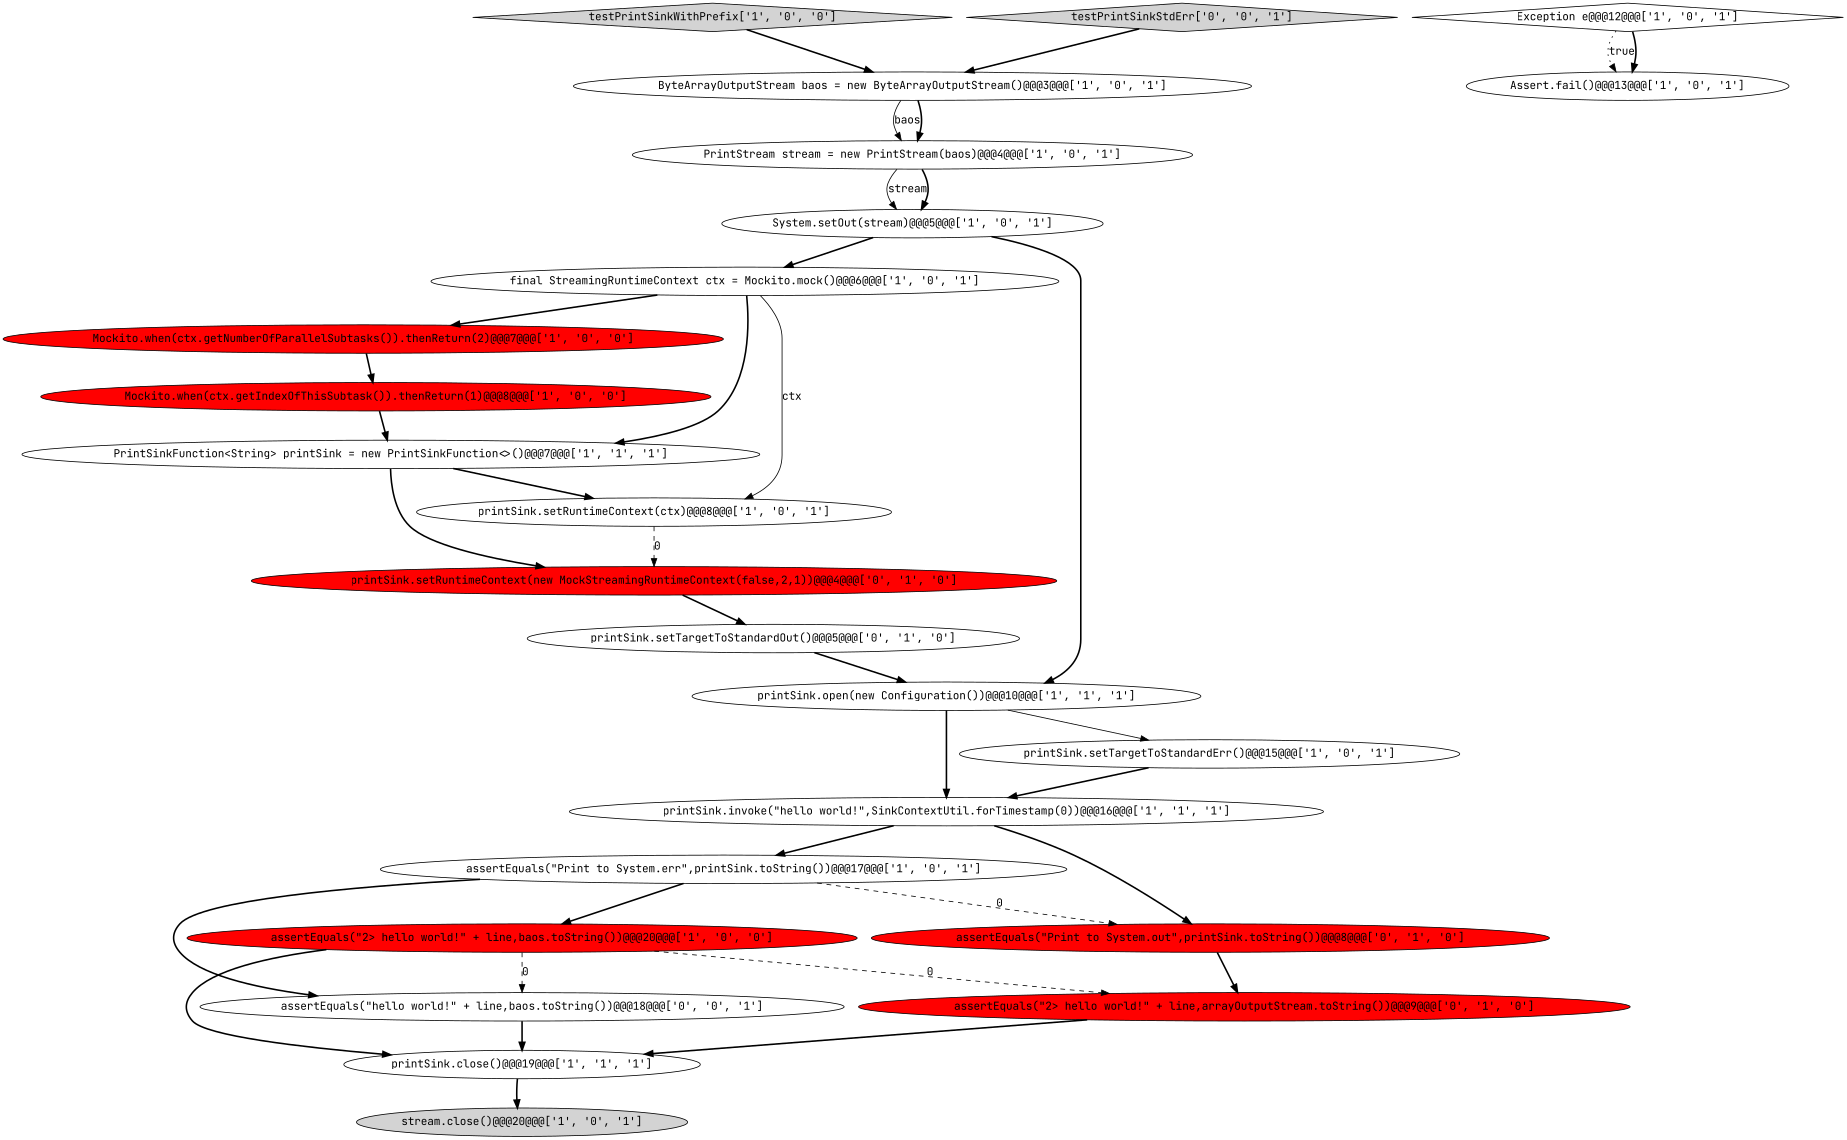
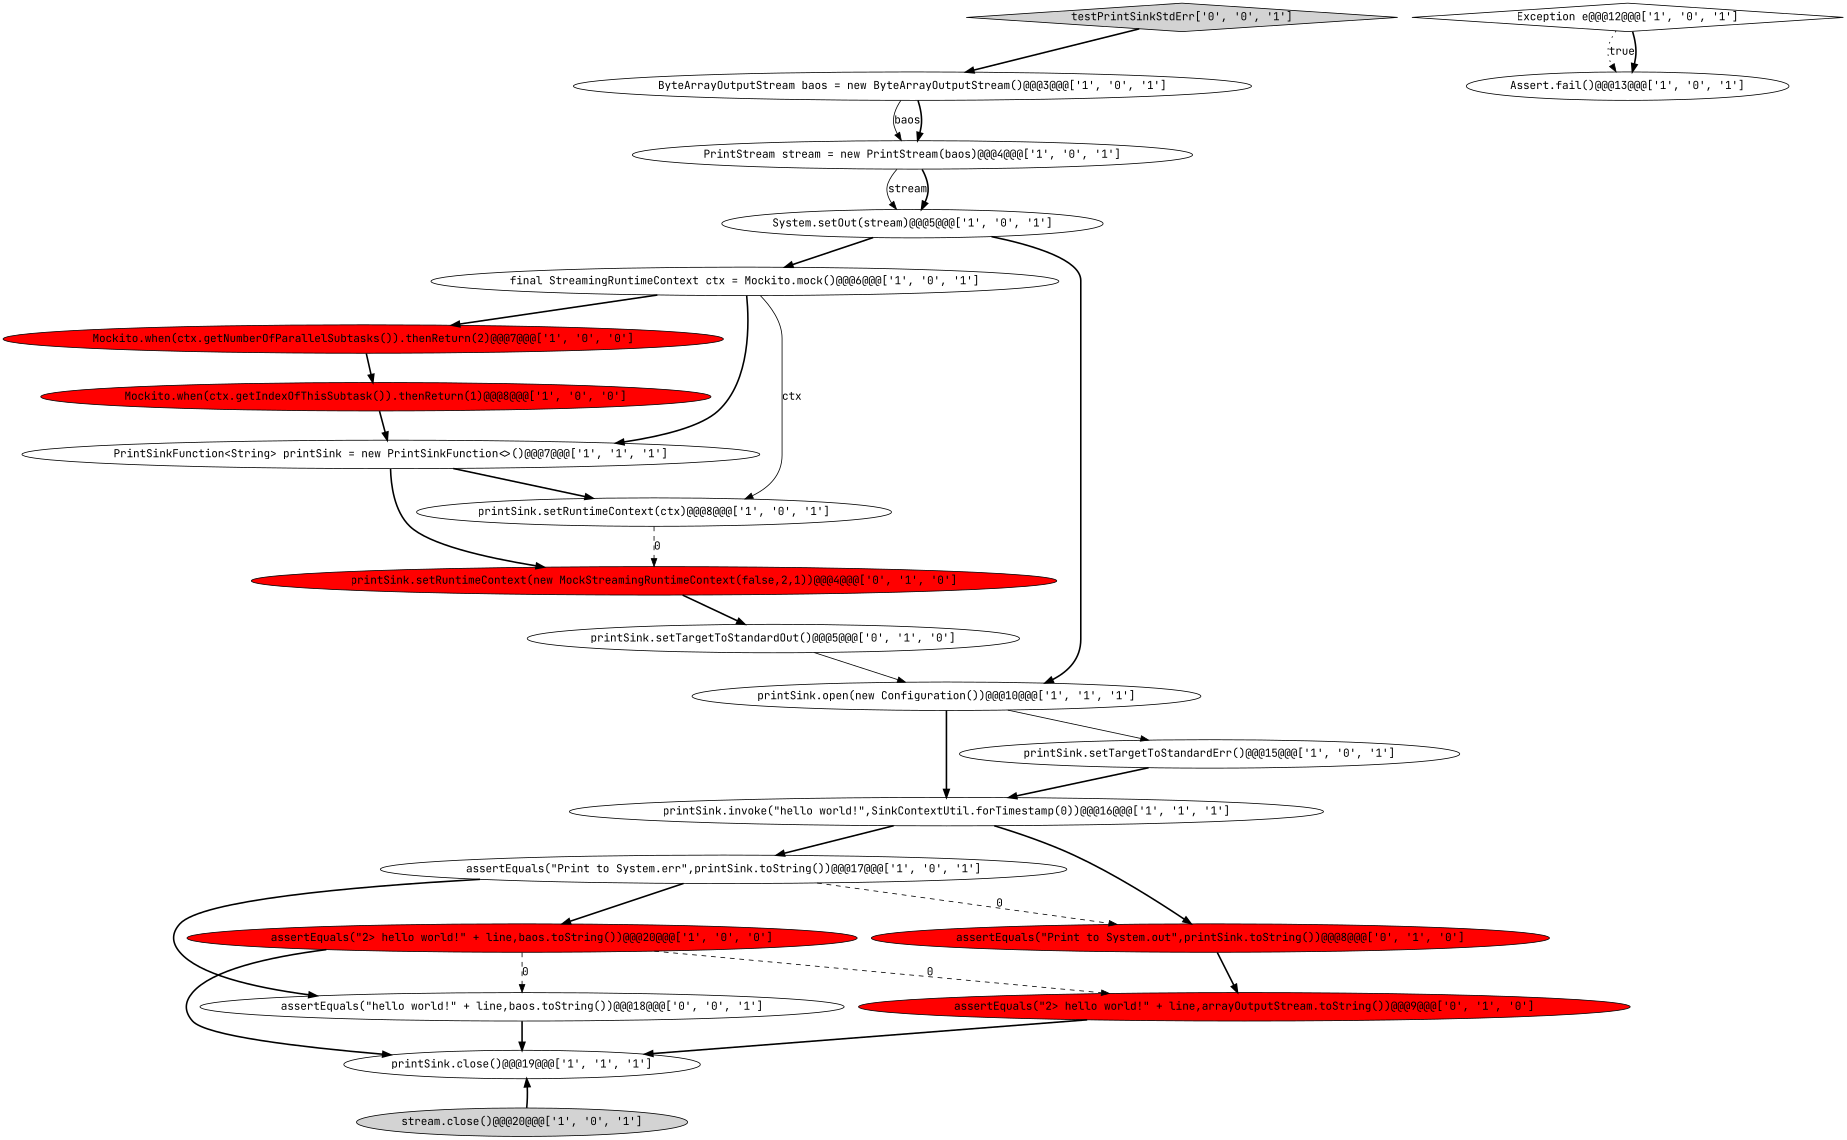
node "testPrintSinkWithPrefix['1', '0', '0']": removed
edge "printSink.setTargetToStandardOut()@@@5@@@['0', '1', '0']" -> "printSink.open(new Configuration())@@@10@@@['1', '1', '1']": style bold -> solid
edge "printSink.close()@@@19@@@['1', '1', '1']" -> "stream.close()@@@20@@@['1', '0', '1']": reversed
